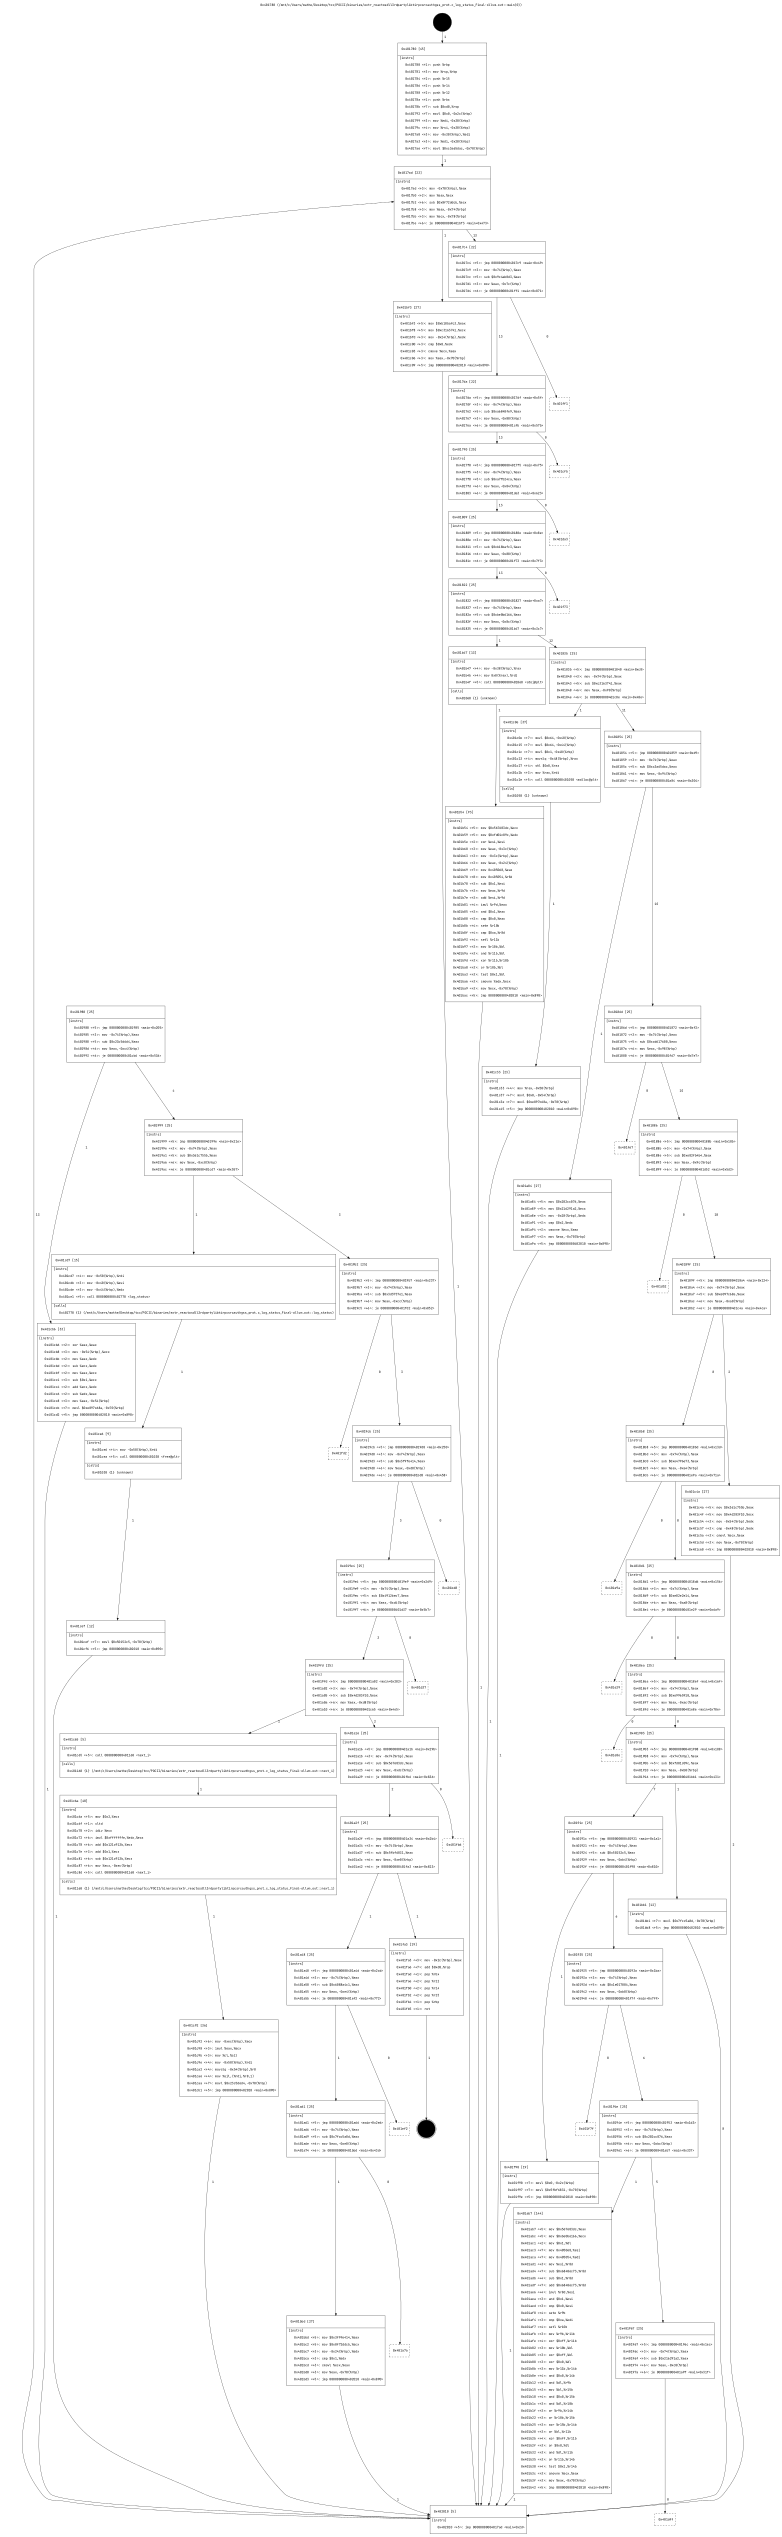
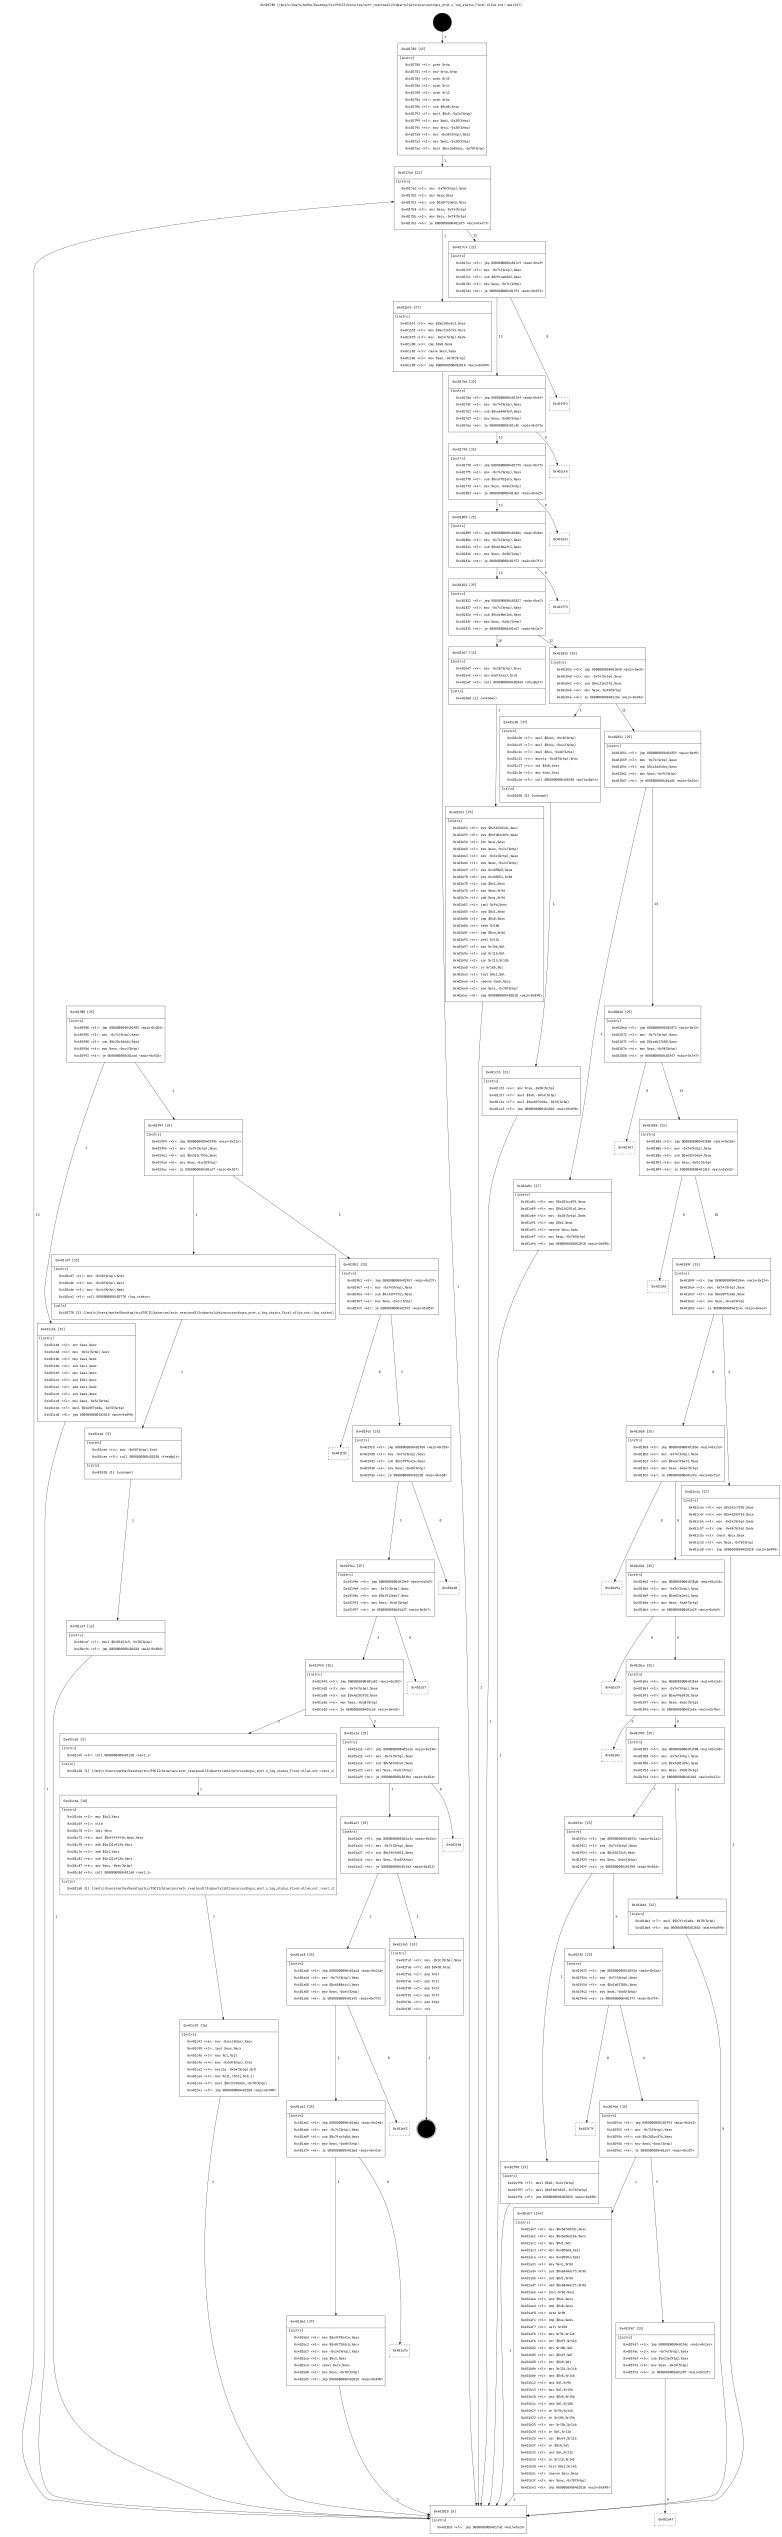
edge "0x401822 [25]" -> "0x401b47 [13]": label " 1" -> " 10"
